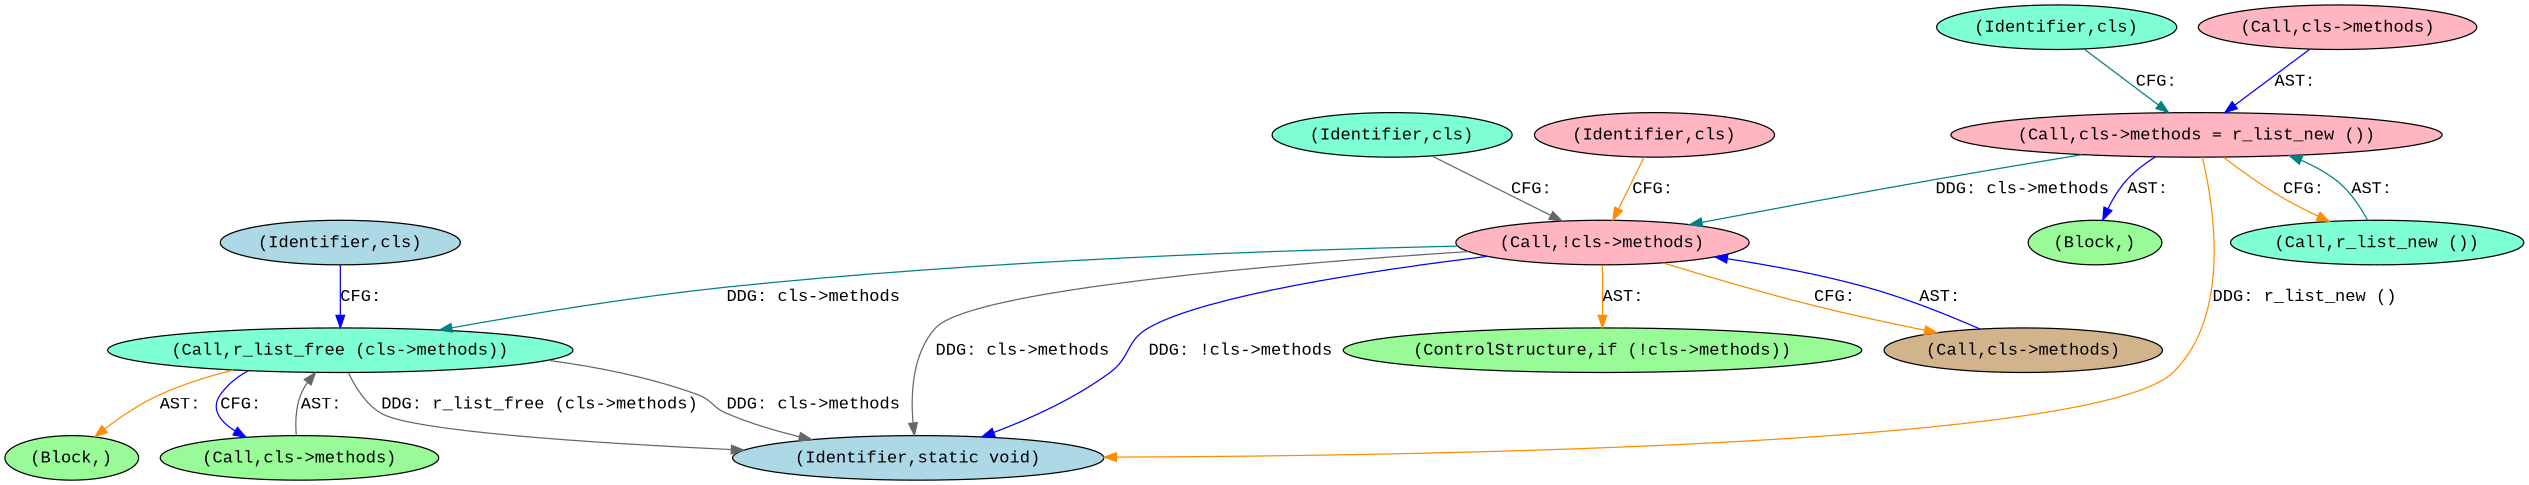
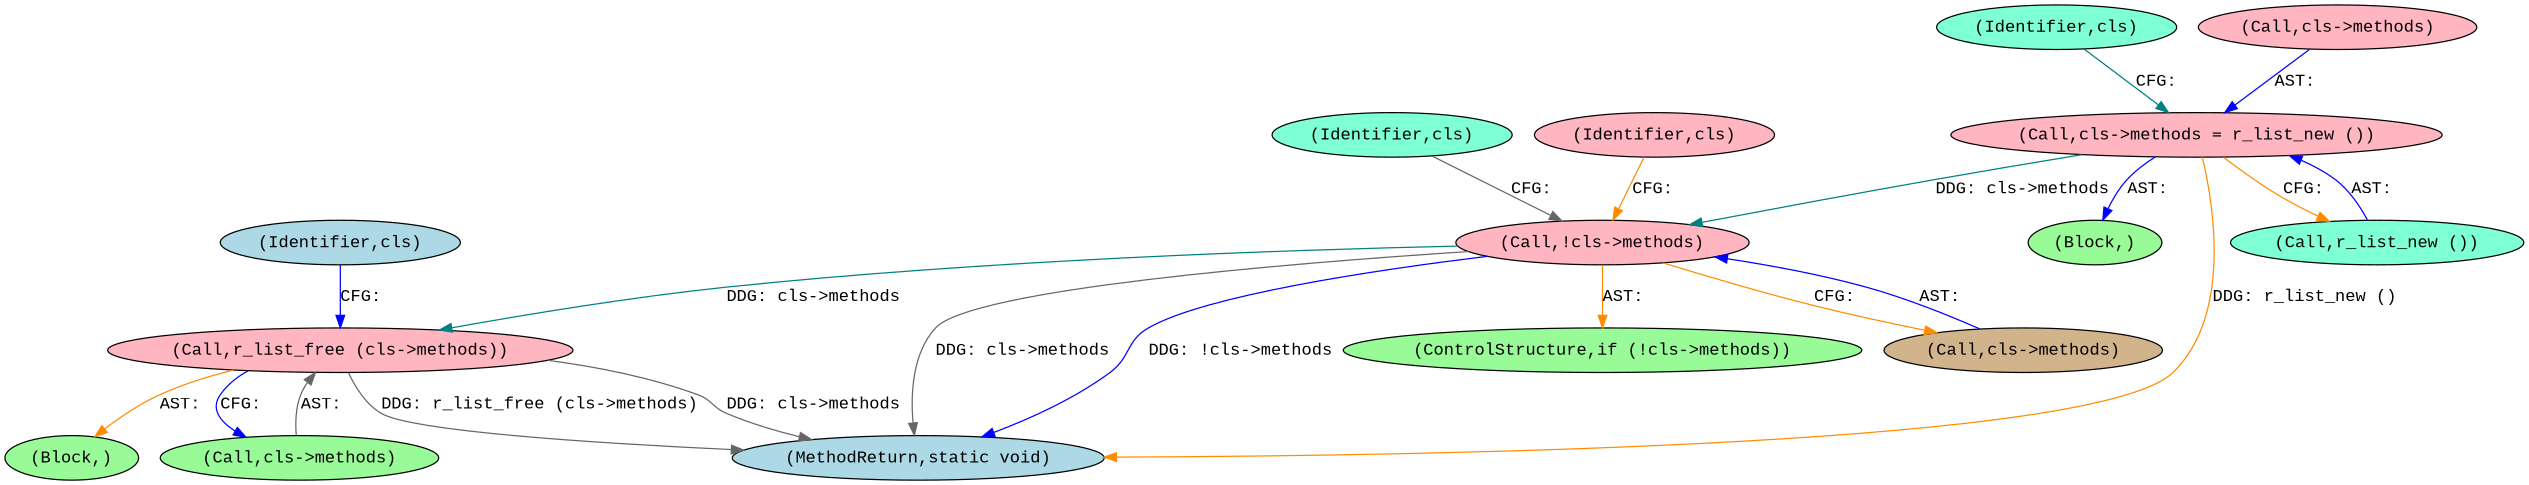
edge "(Call,r_list_new ())" -> "(Call,cls->methods = r_list_new ())": color teal -> blue
node "(Call,r_list_free (cls->methods))": fillcolor aquamarine -> lightpink
node "(Identifier,static void)": label "(Identifier,static void)" -> "(MethodReturn,static void)"
